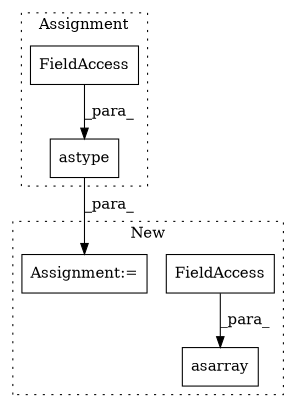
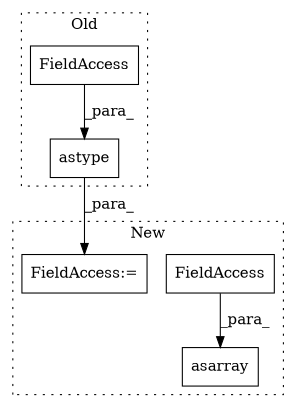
cluster "Assignment": label "Assignment" -> "Old"
node "Assignment:=": label "Assignment:=" -> "FieldAccess:="
